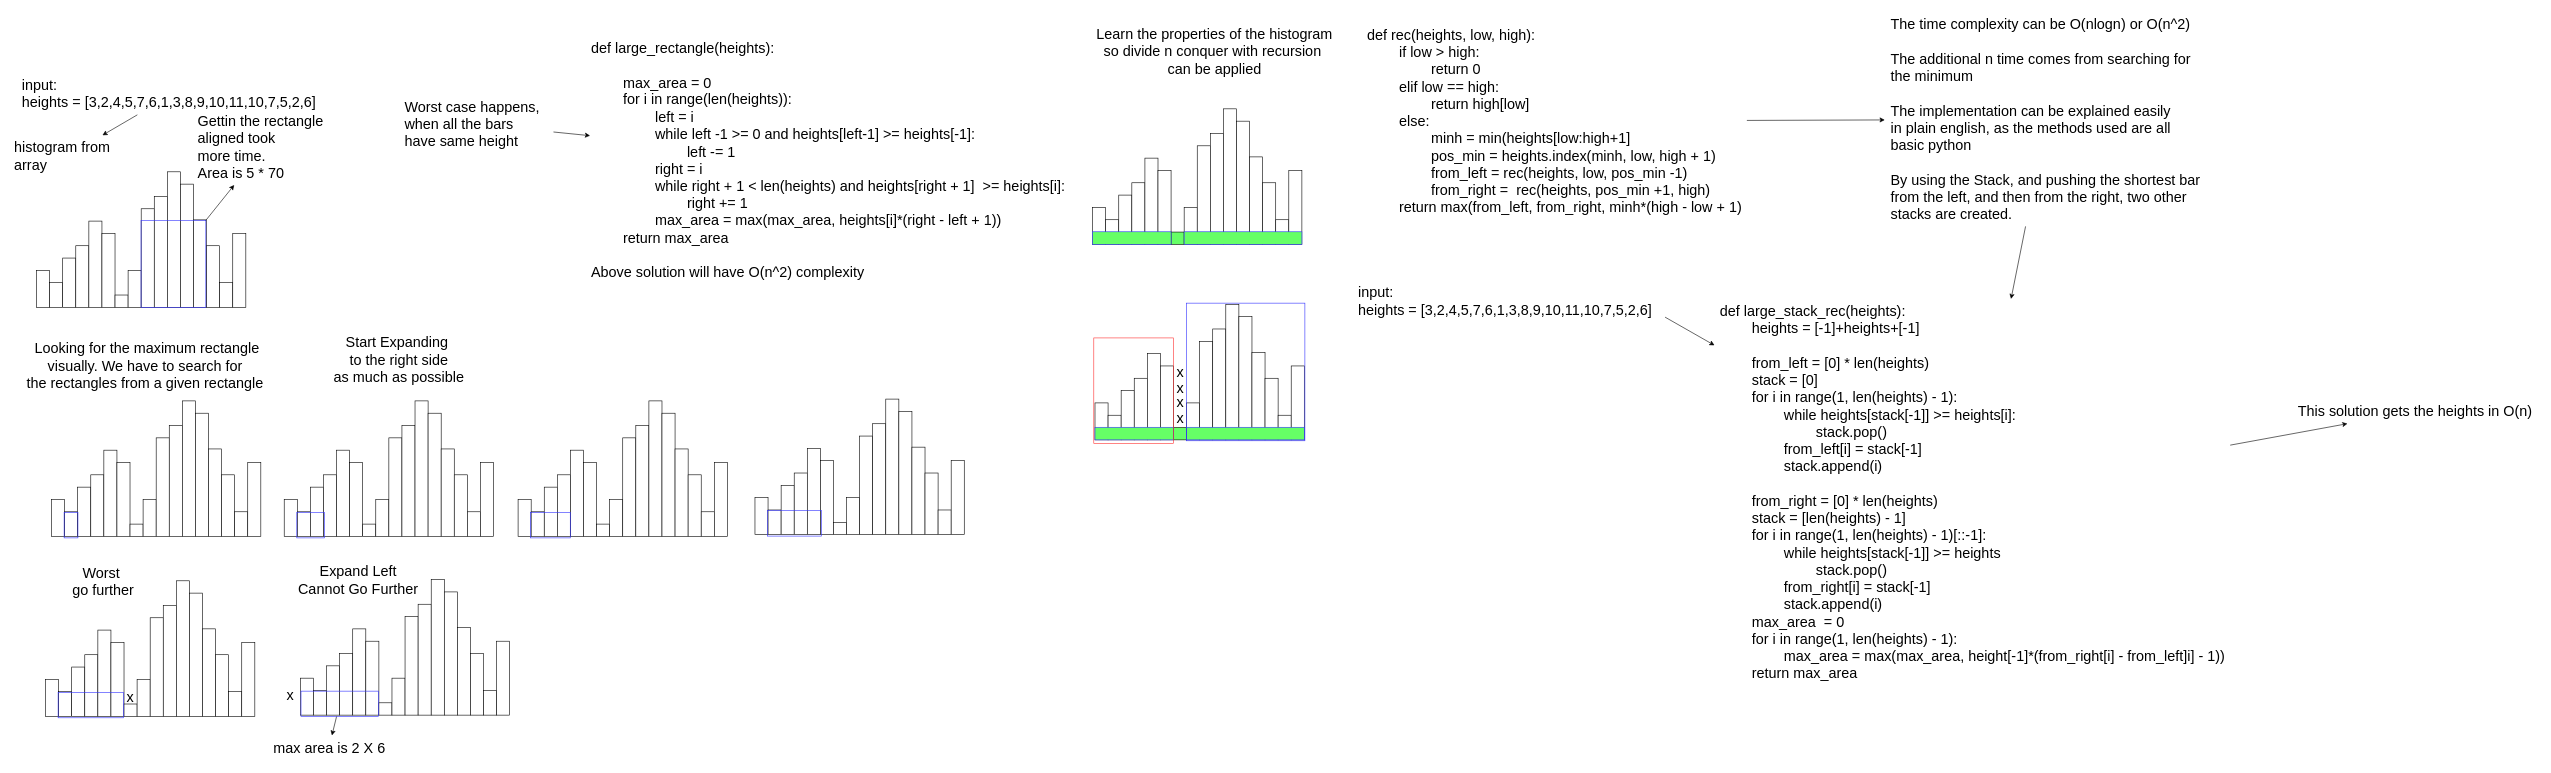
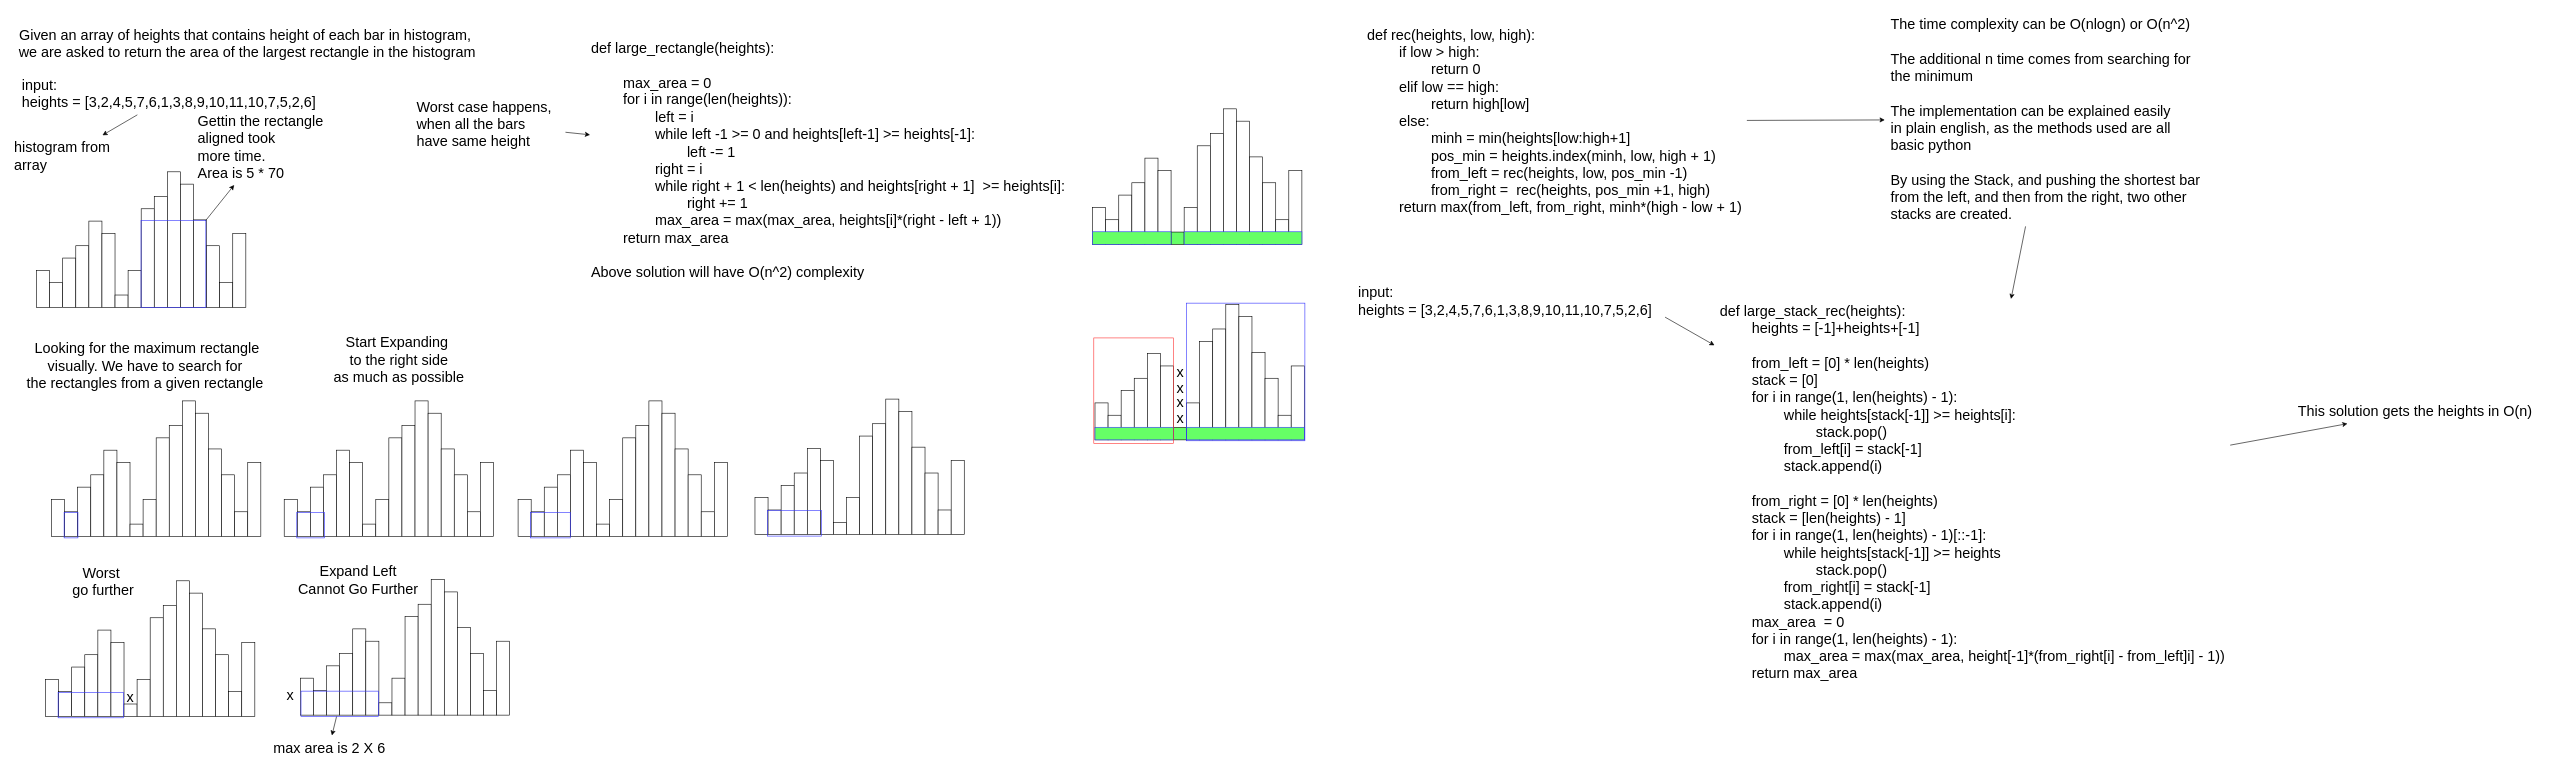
node "Given an array of heights that contains height of each bar in histogram, we are asked to return the area of the largest rectangle in the histogram": added
node "Learn the properties of the histogram so divide n conquer with recursion can be applied": removed
node "Worst case happens, when all the bars have same height": moved (478, 125) -> (490, 125)
